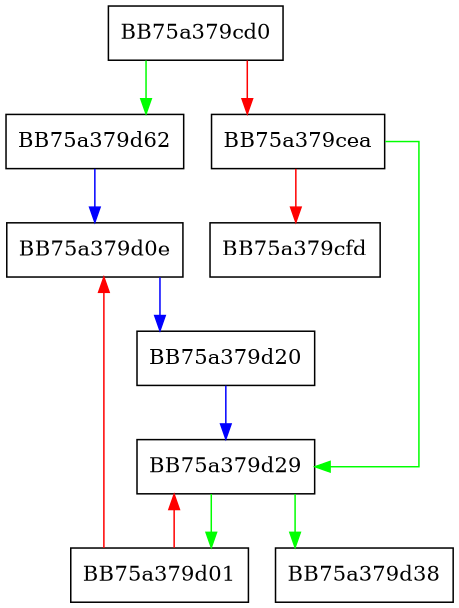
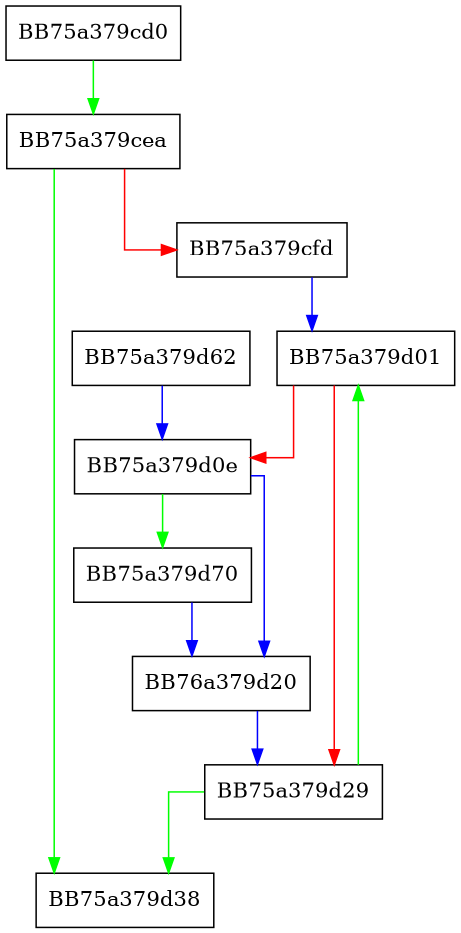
edge "BB75a379cd0" -> "BB75a379d62": removed
edge "BB75a379cd0" -> "BB75a379cea": color red -> green
edge "BB75a379cfd" -> "BB75a379d01": added
edge "BB75a379cea" -> "BB75a379d29": now "BB75a379cea" -> "BB75a379d38"
node "BB75a379d20": label "BB75a379d20" -> "BB76a379d20"
node "BB75a379d70": added
